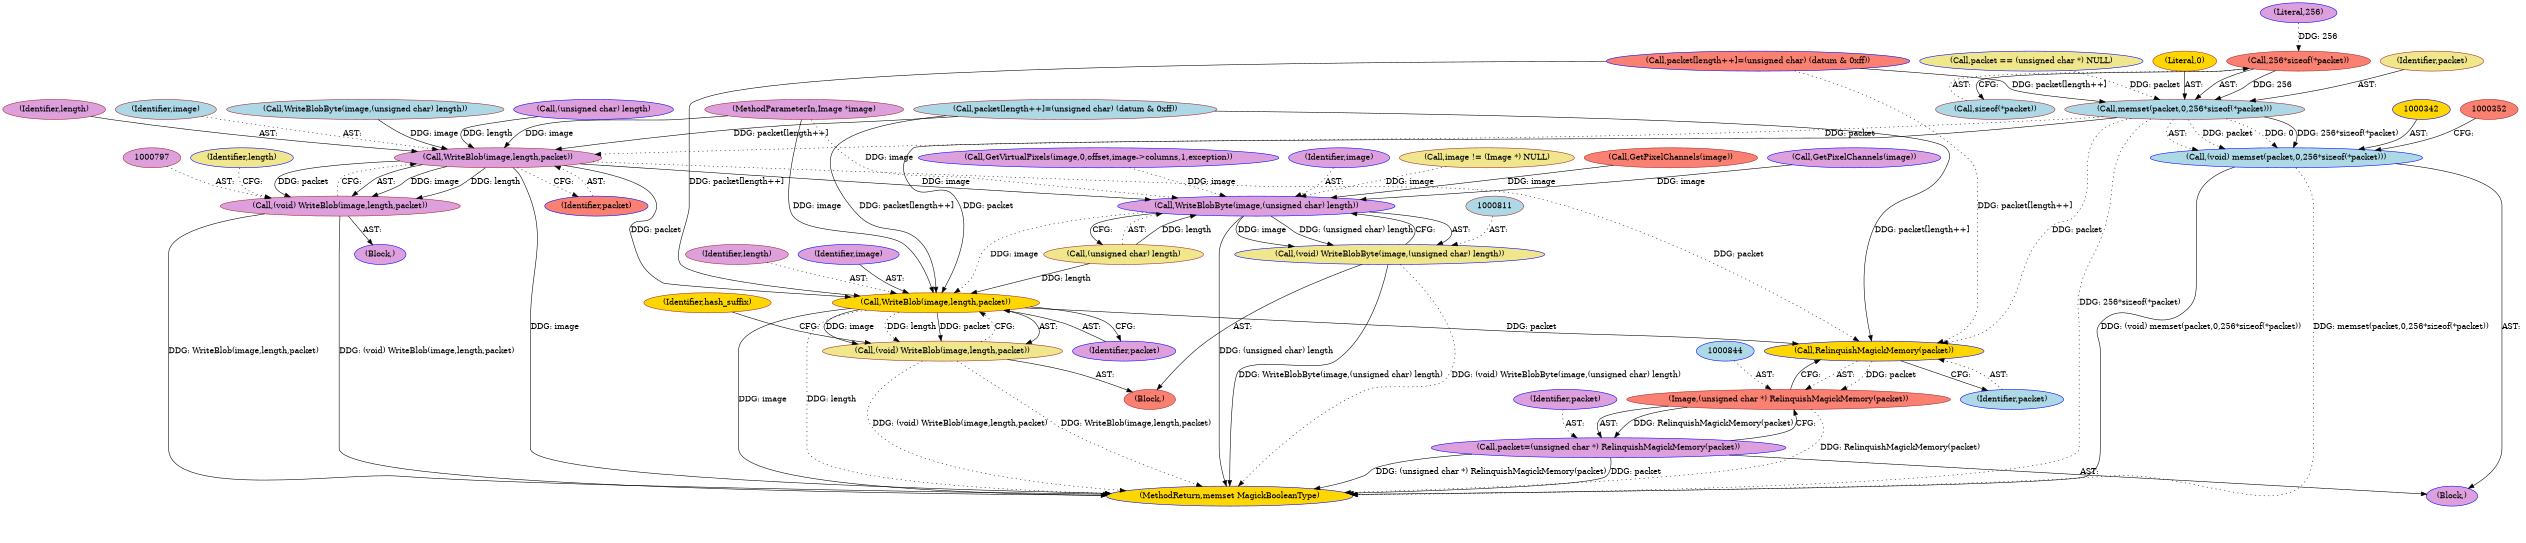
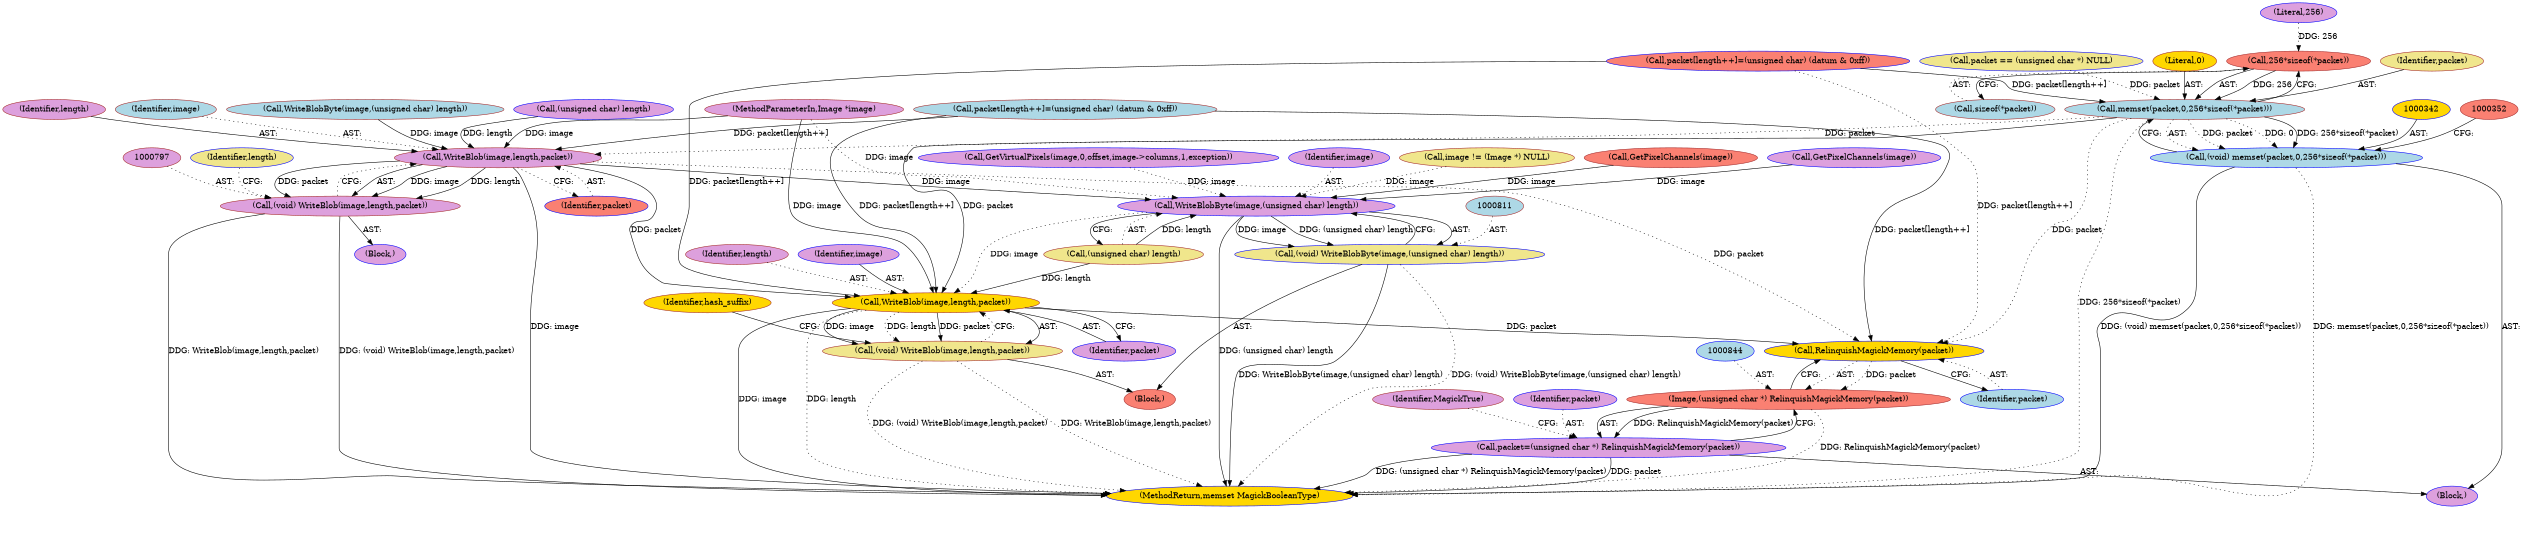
edge "(Call,memset(packet,0,256*sizeof(*packet)))" -> "(Call,256*sizeof(*packet))": added, label "CFG:"
edge "(Call,(void) memset(packet,0,256*sizeof(*packet)))" -> "(Call,memset(packet,0,256*sizeof(*packet)))": added, label "CFG:"
node "(Identifier,MagickTrue)": added
